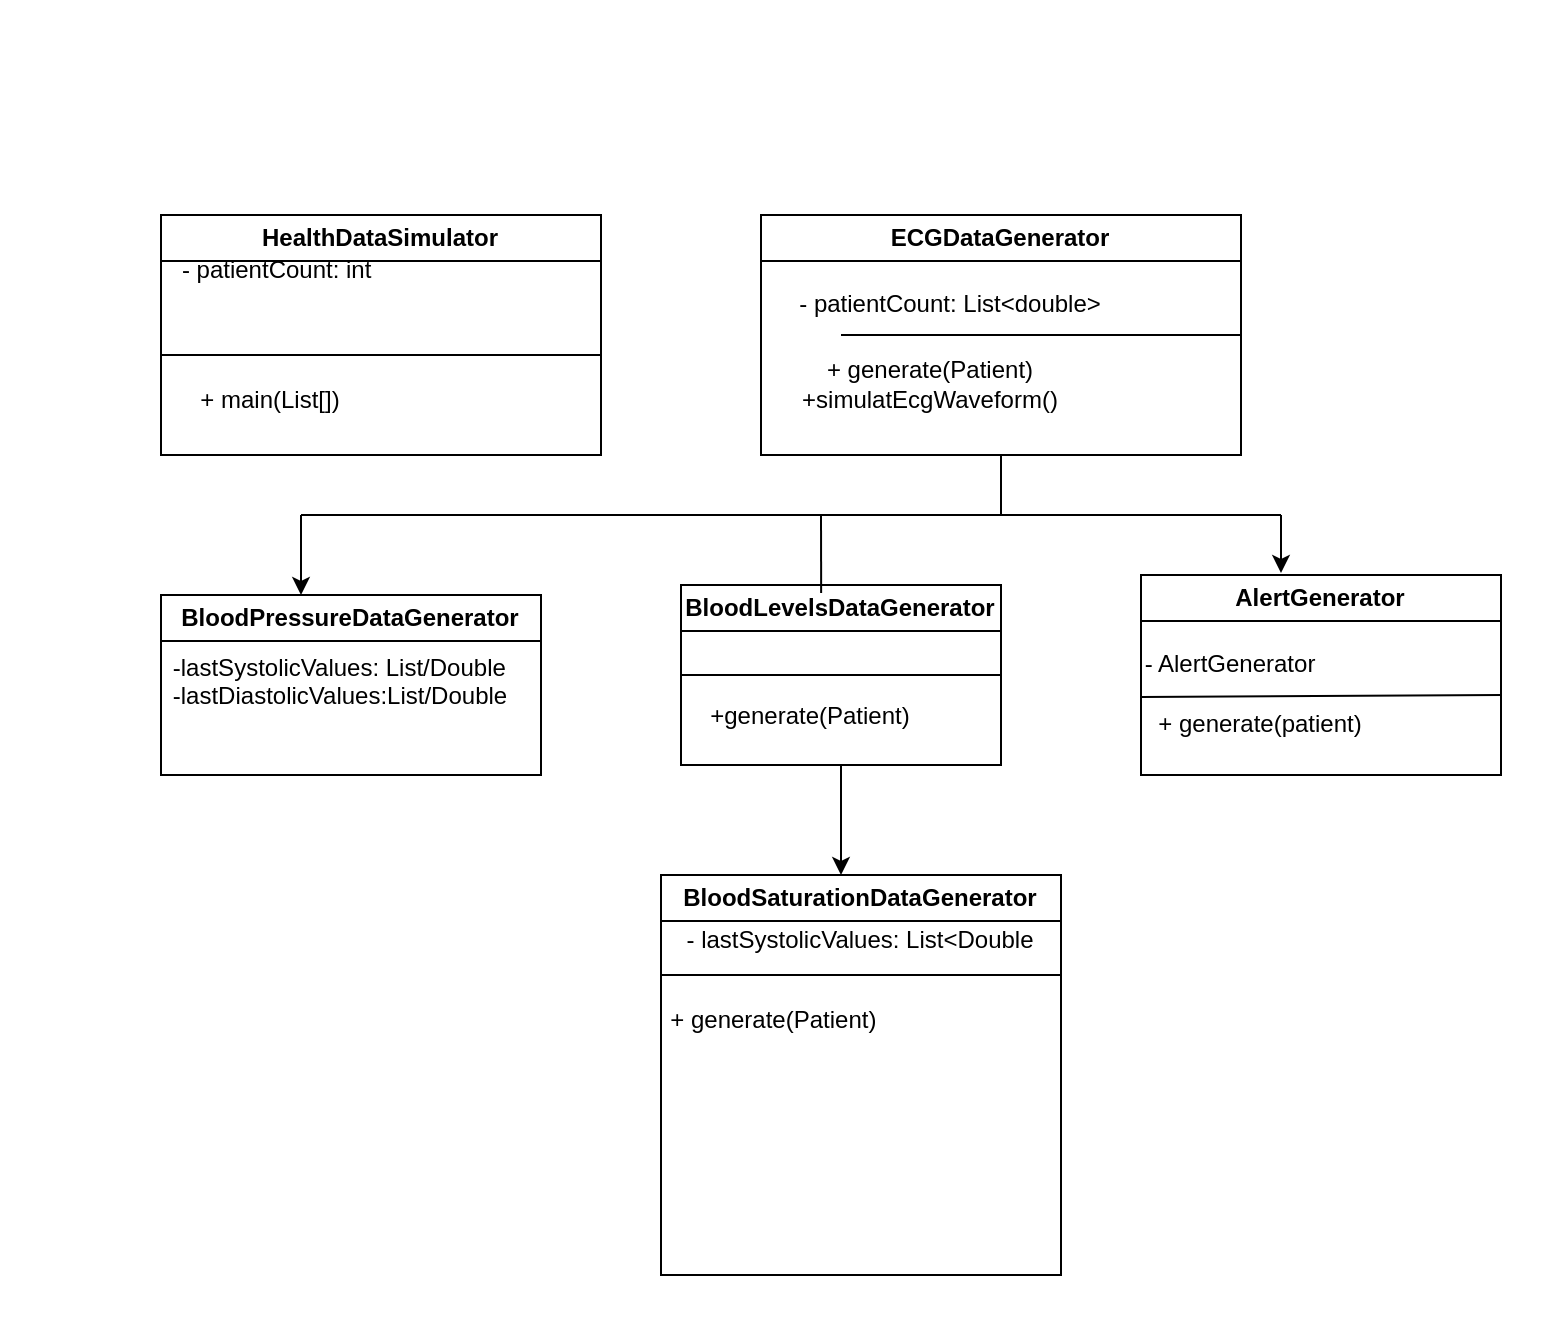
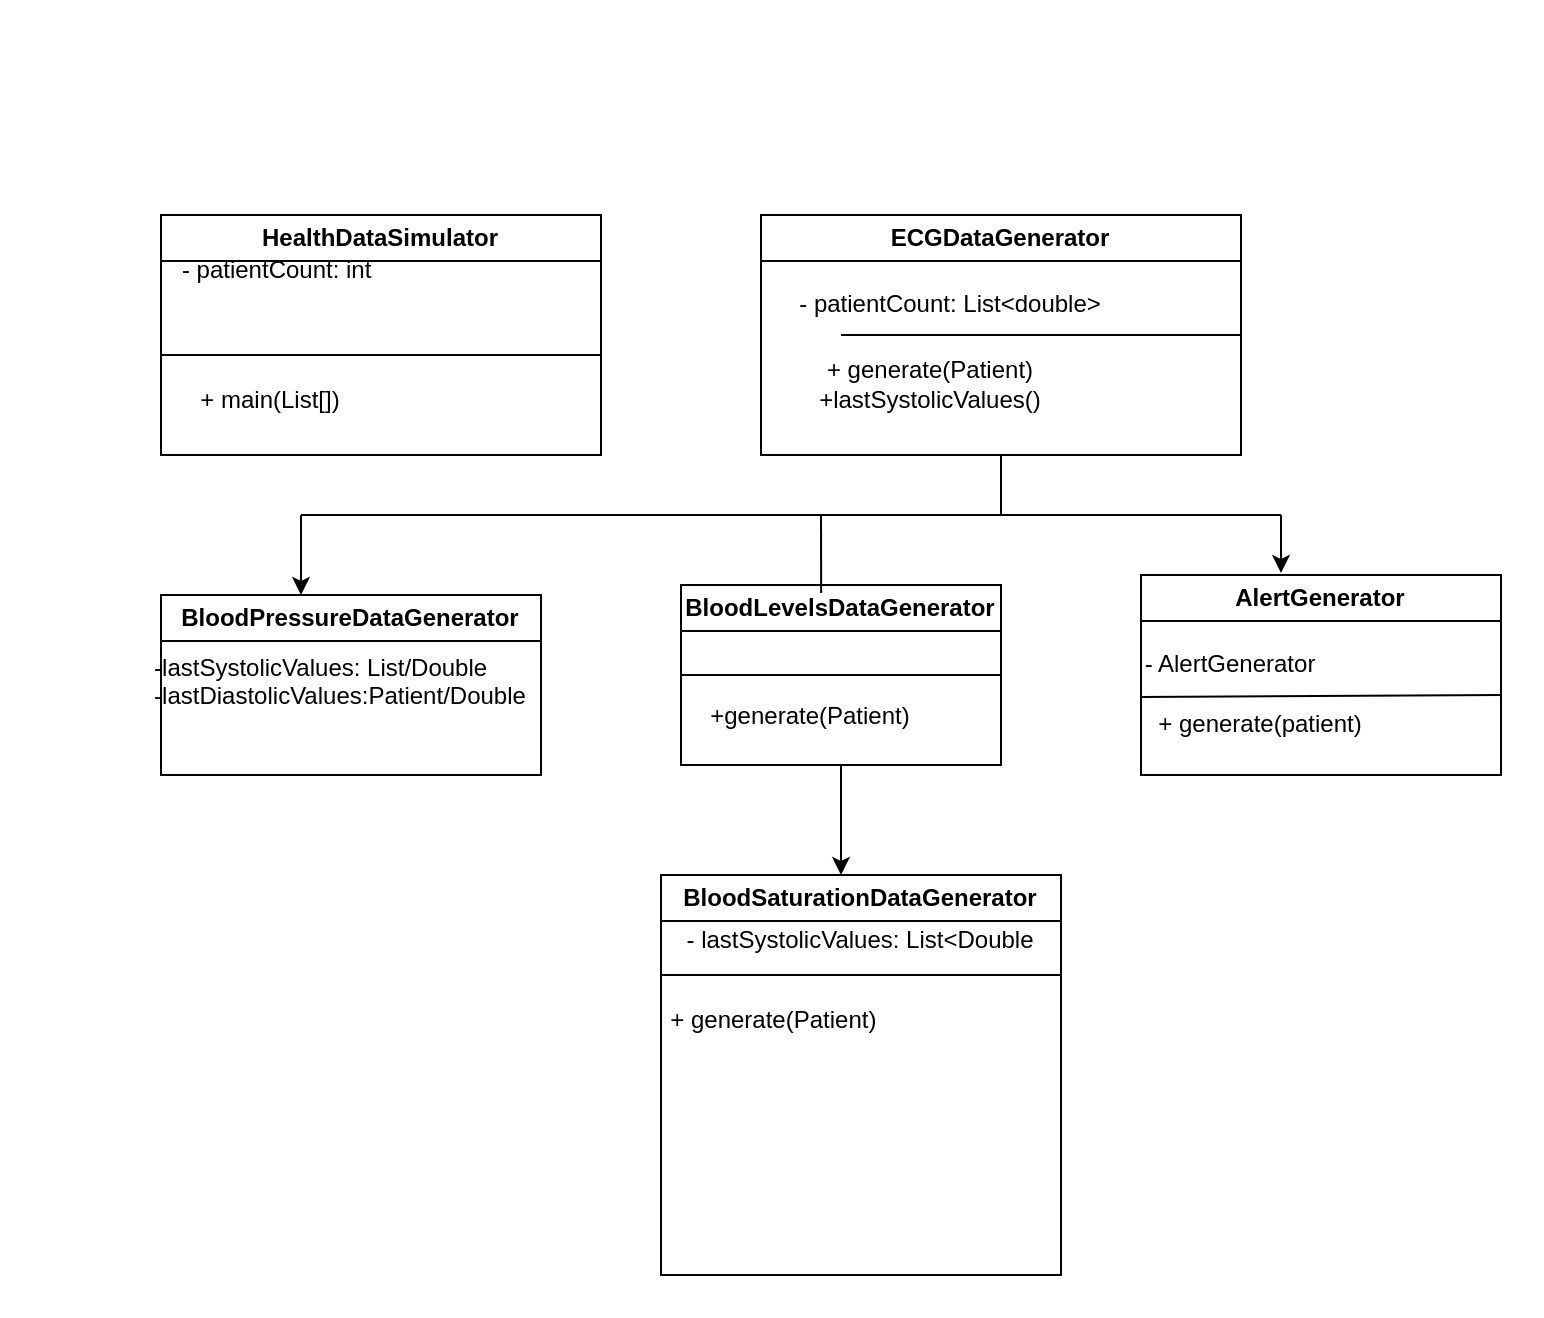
node "+ generate(Patient) +simulatEcgWaveform()": label "+ generate(Patient) +simulatEcgWaveform()" -> "+ generate(Patient) +lastSystolicValues()"
node "-lastSystolicValues: List/Double -lastDiastolicValues:List/Double": label "-lastSystolicValues: List/Double -lastDiastolicValues:List/Double" -> "-lastSystolicValues: List/Double -lastDiastolicValues:Patient/Double"
